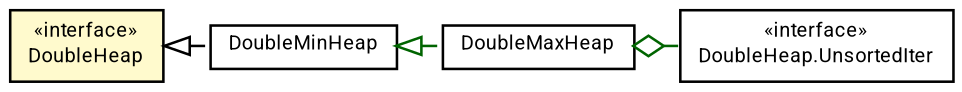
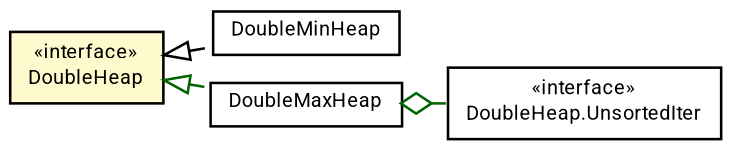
edge "DoubleMaxHeap" -> "DoubleMinHeap": now "DoubleMaxHeap" -> "DoubleHeap"
